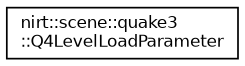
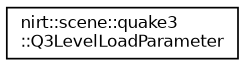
node "nirt::scene::quake3 ::Q4LevelLoadParameter": label "nirt::scene::quake3 ::Q4LevelLoadParameter" -> "nirt::scene::quake3 ::Q3LevelLoadParameter"
